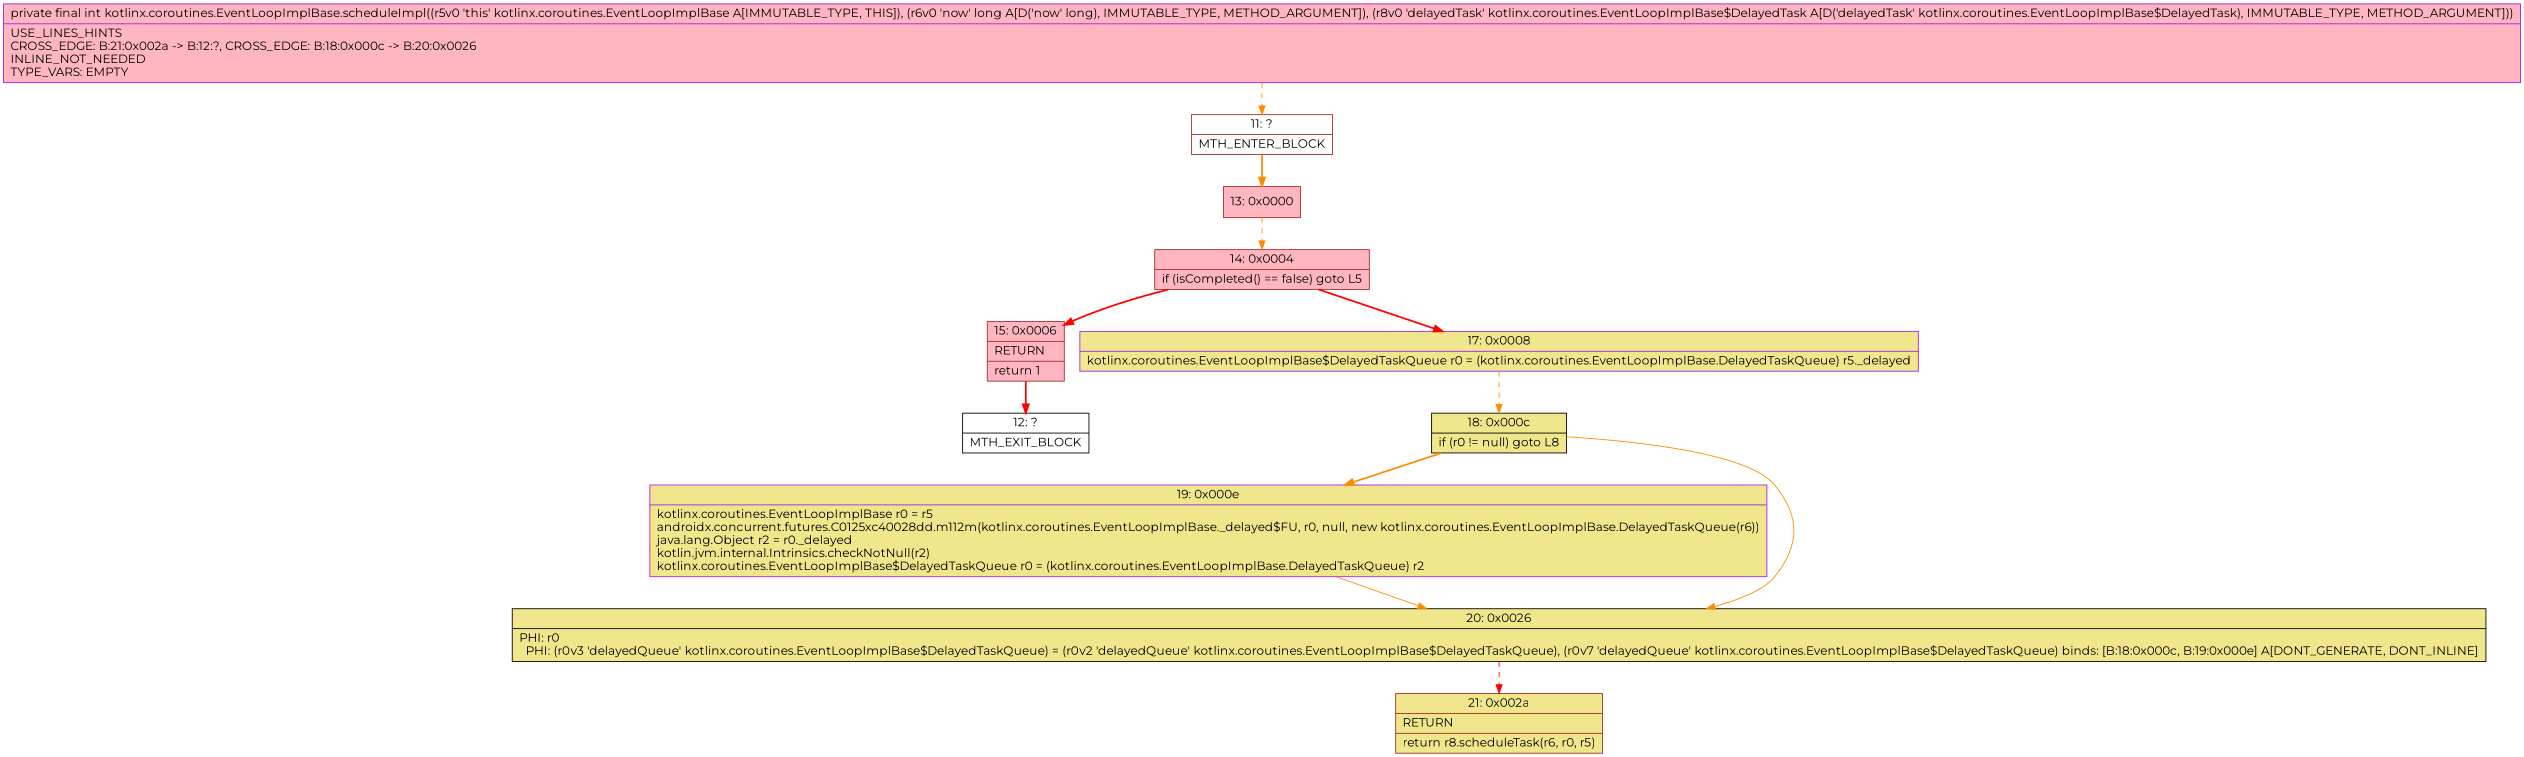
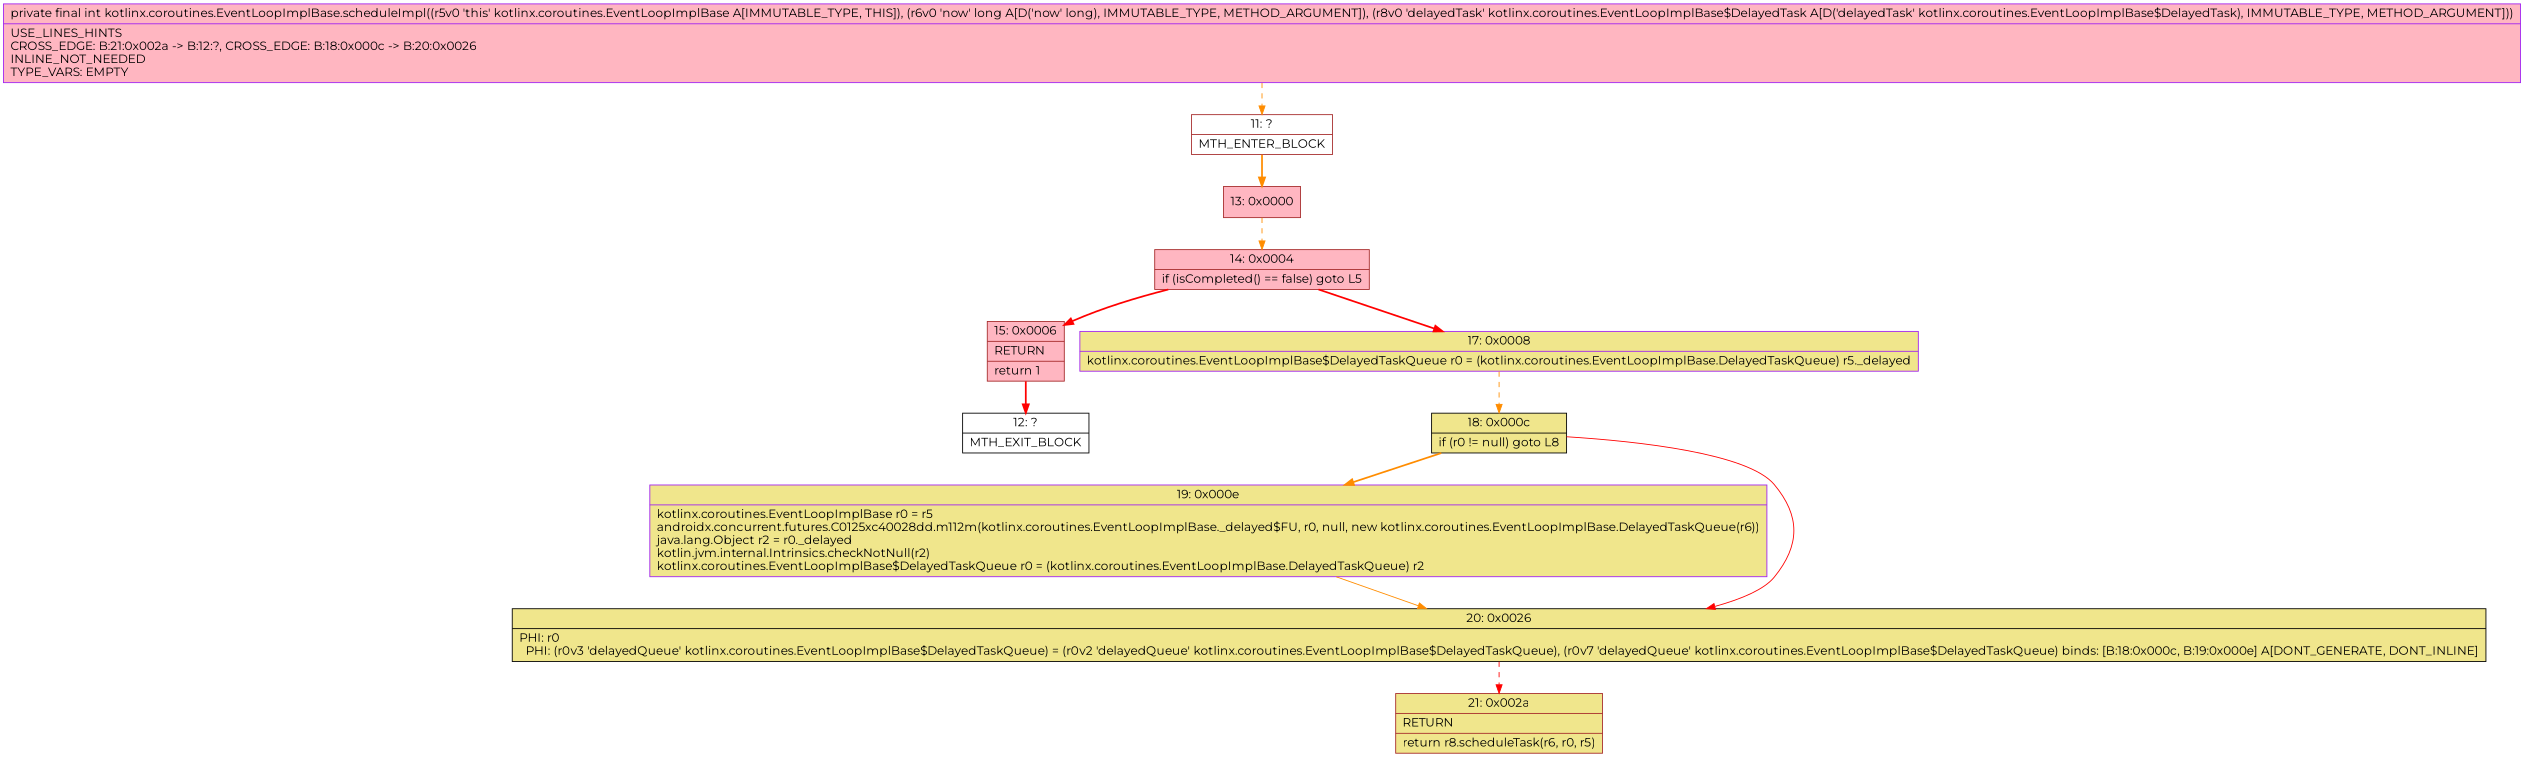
edge "18: 0x000c" -> "20: 0x0026": color darkorange -> red
